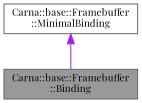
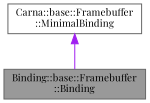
node "Carna::base::Framebuffer ::Binding": label "Carna::base::Framebuffer ::Binding" -> "Binding::base::Framebuffer ::Binding"
